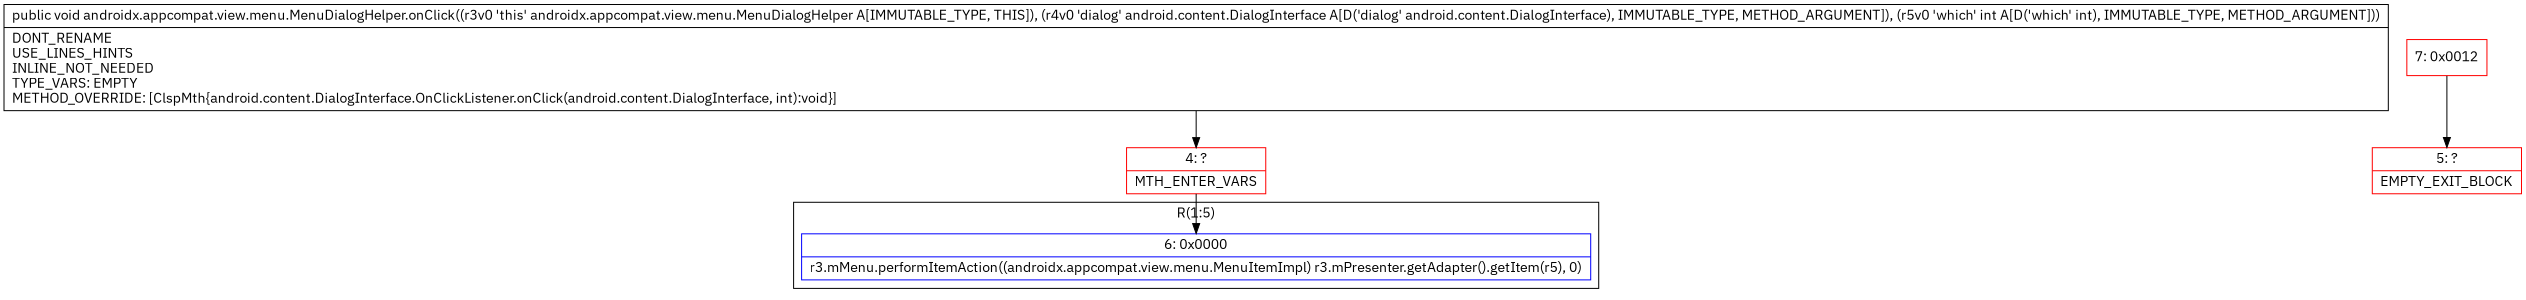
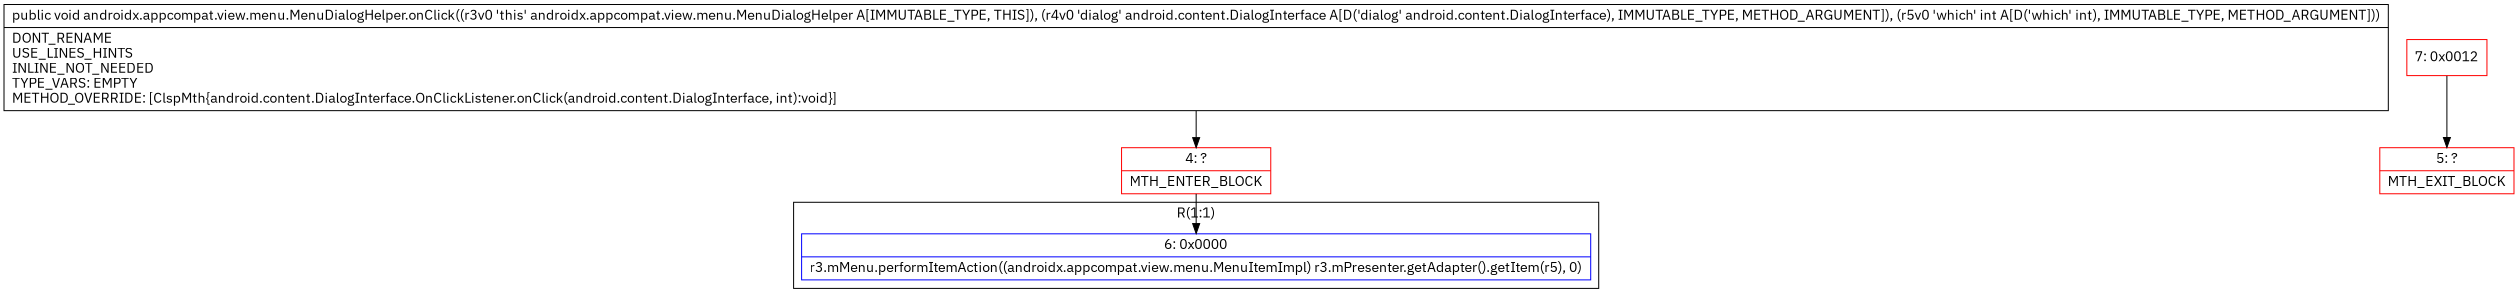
node "4: ?": text "MTH_ENTER_VARS" -> "MTH_ENTER_BLOCK"
node "5: ?": text "EMPTY_EXIT_BLOCK" -> "MTH_EXIT_BLOCK"
cluster "R(1:5)": label "R(1:5)" -> "R(1:1)"
